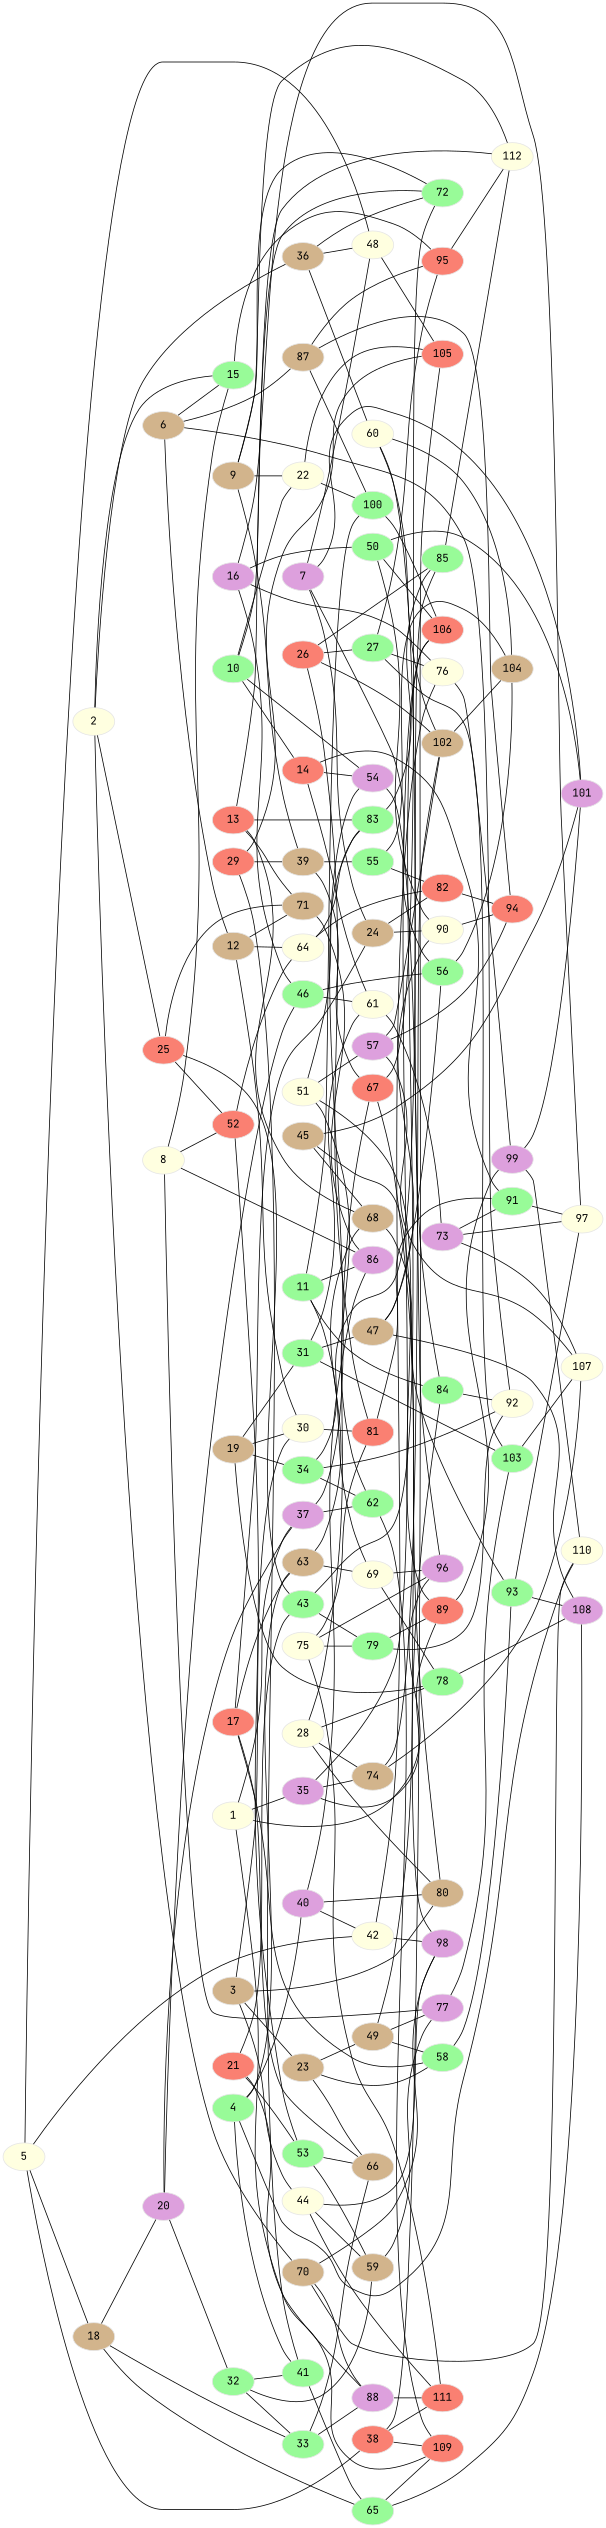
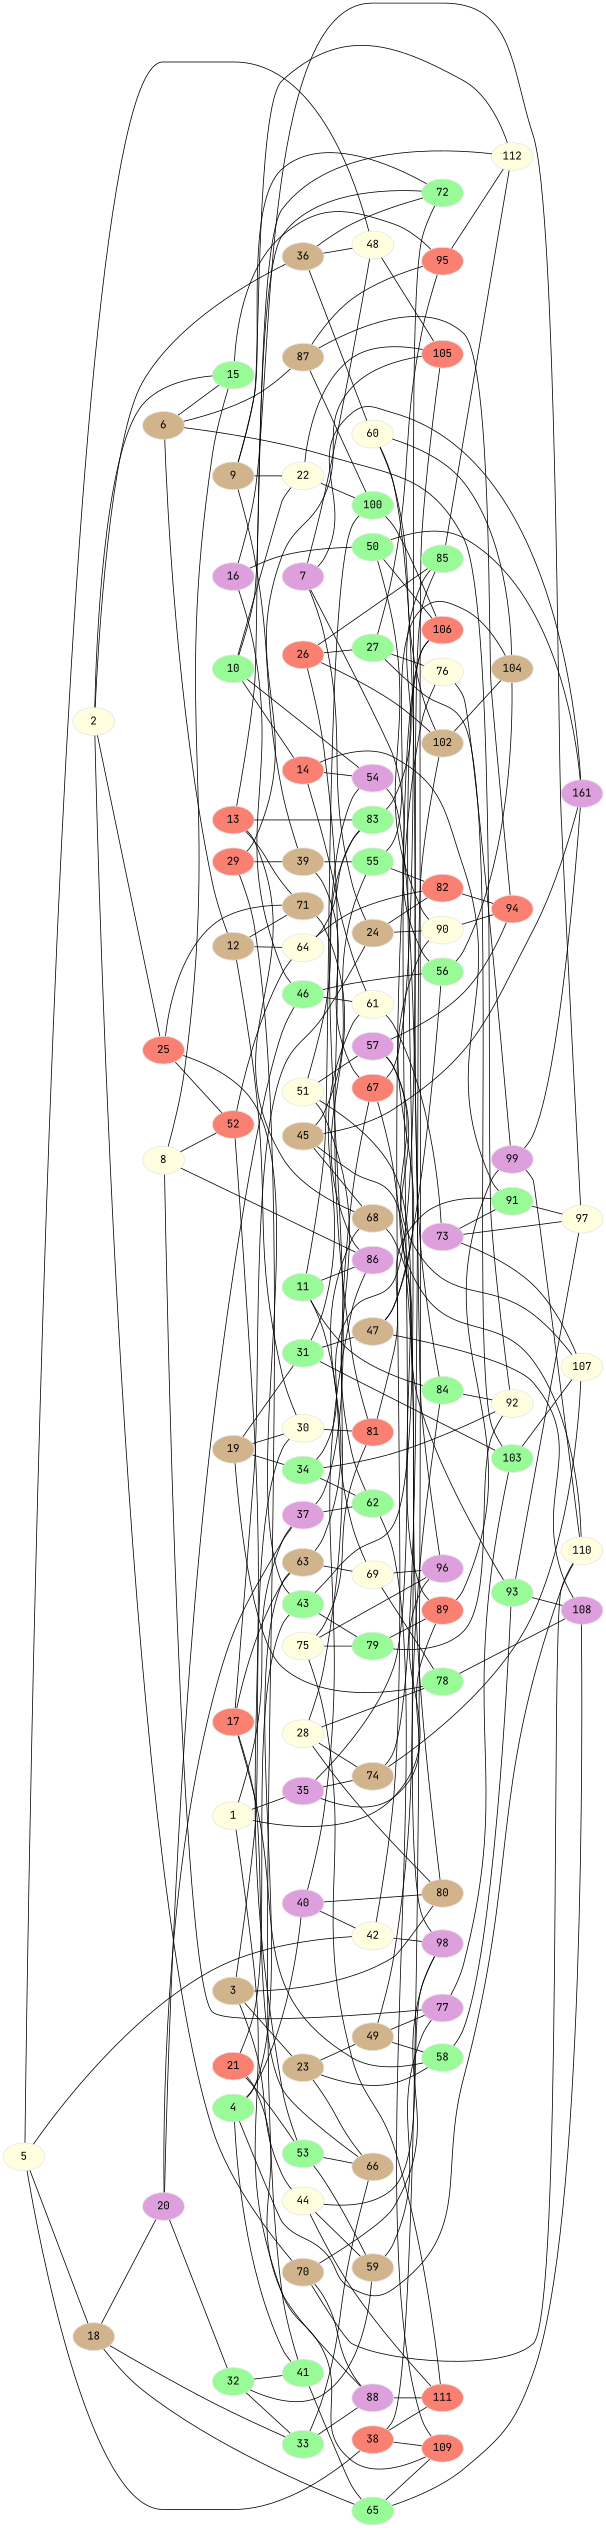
edge "16" -- "76": removed
node "101": label "101" -> "161"
edge "102" -- "57": now "110" -- "57"
edge "55" -- "45": added
